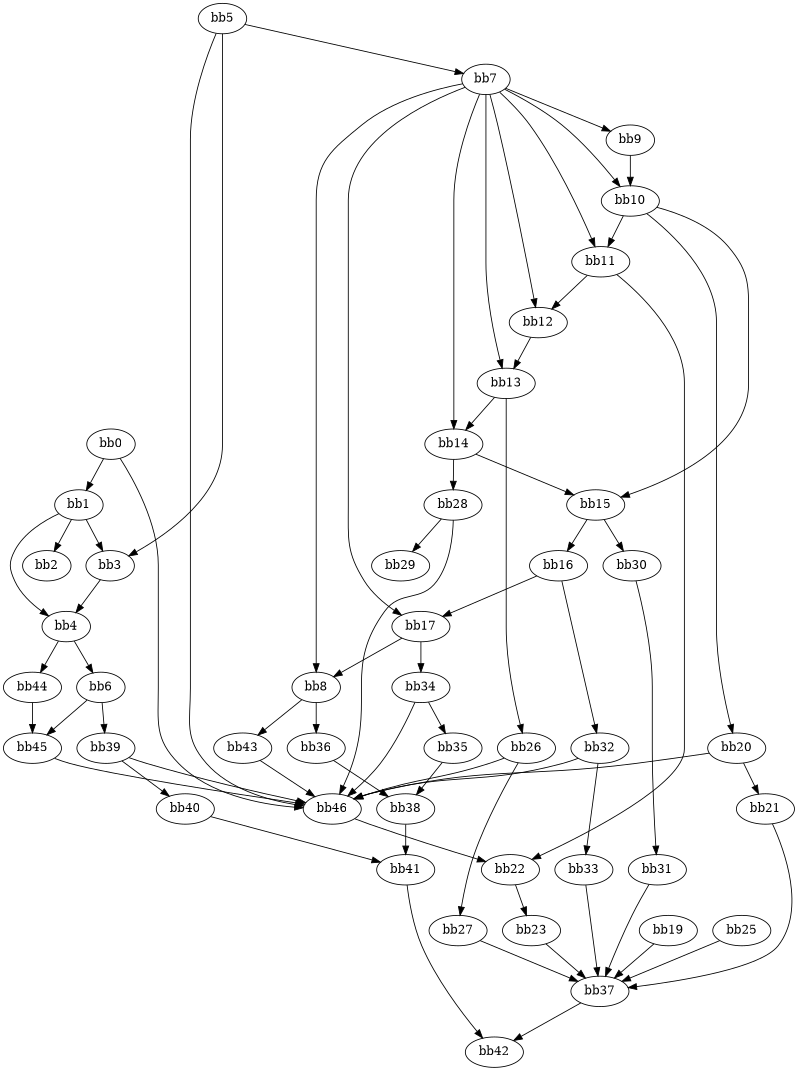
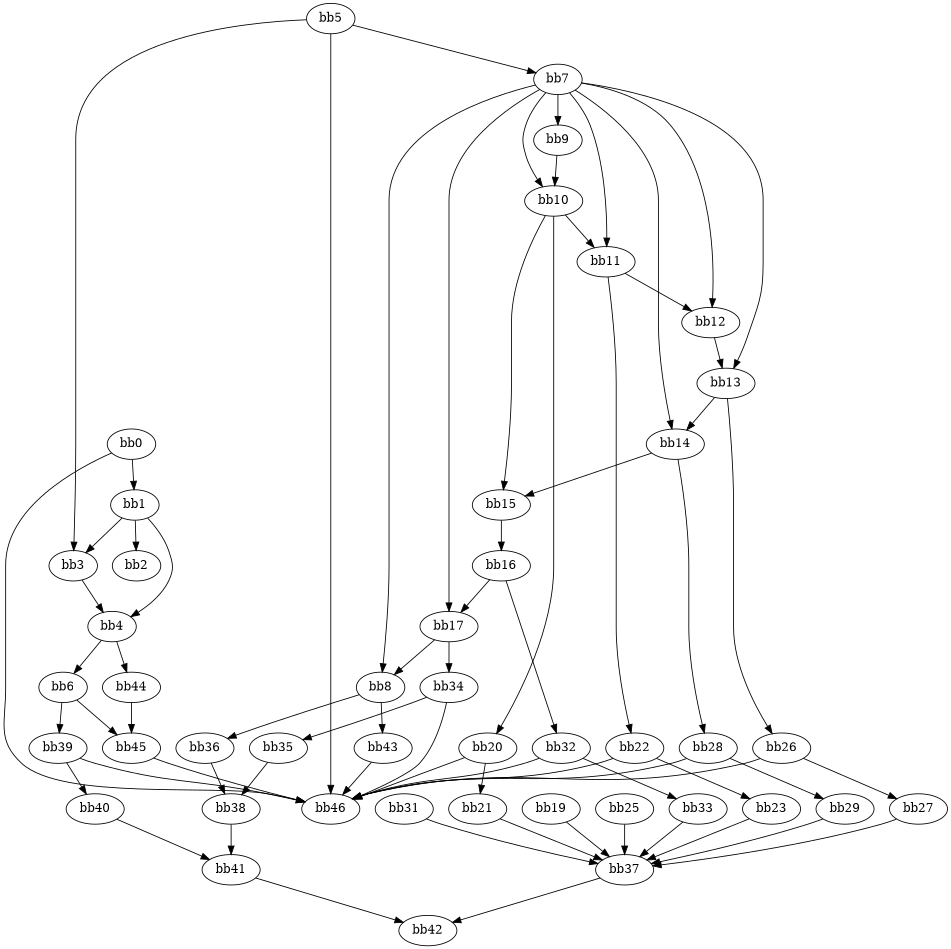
node "bb30": removed
edge "bb46" -> "bb22": reversed
edge "bb29" -> "bb37": added
